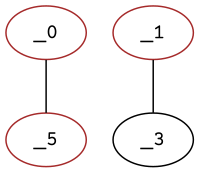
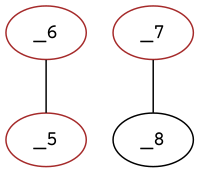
node "_0": label "_0" -> "_6"
node "_1": label "_1" -> "_7"
node "_3": label "_3" -> "_8"
